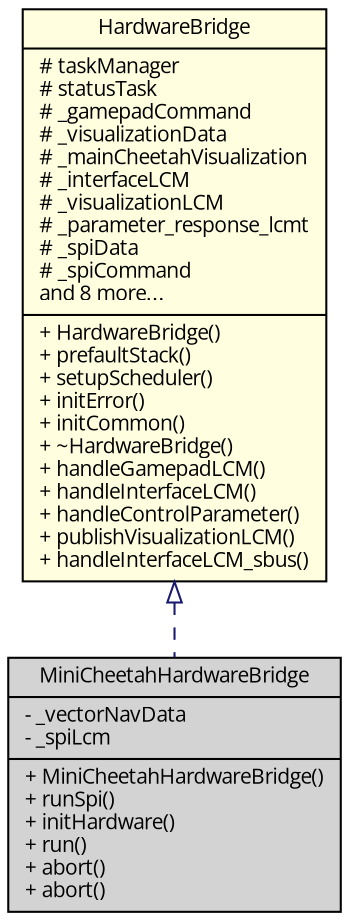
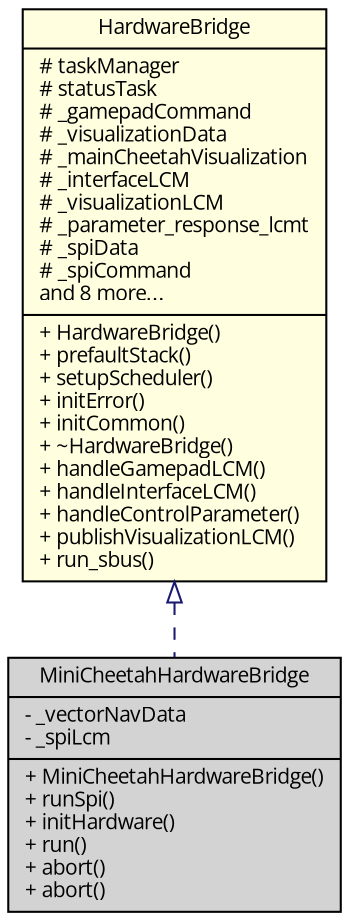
node "HardwareBridge": text "+ handleInterfaceLCM_sbus()" -> "+ run_sbus()"
